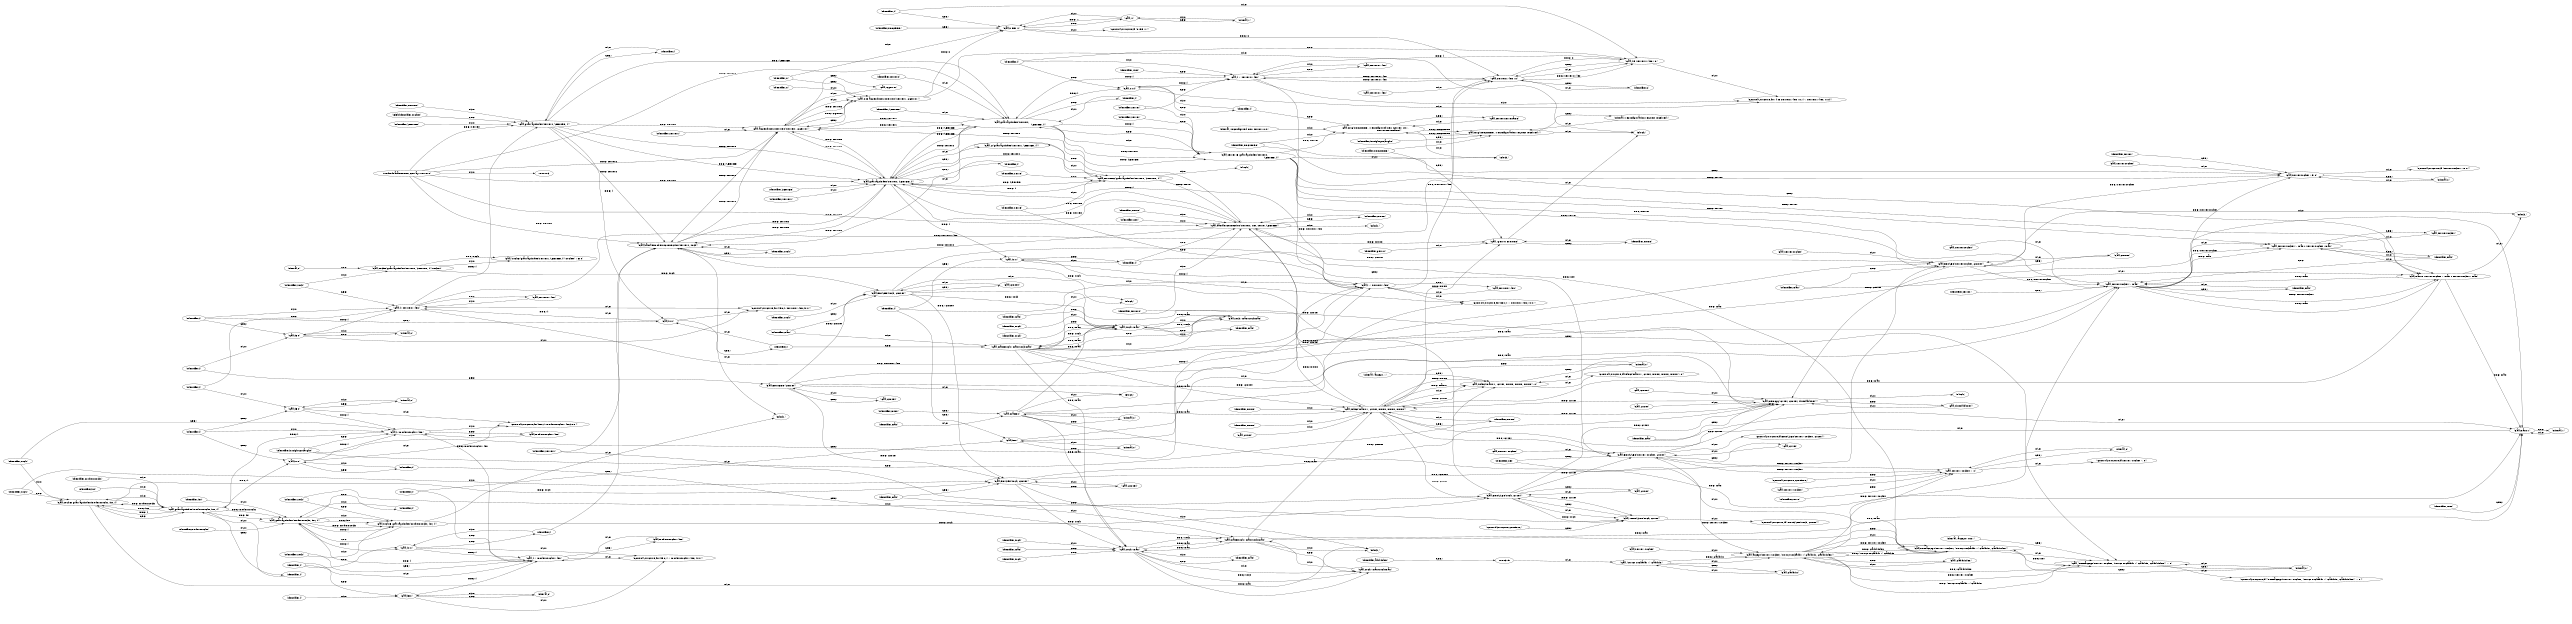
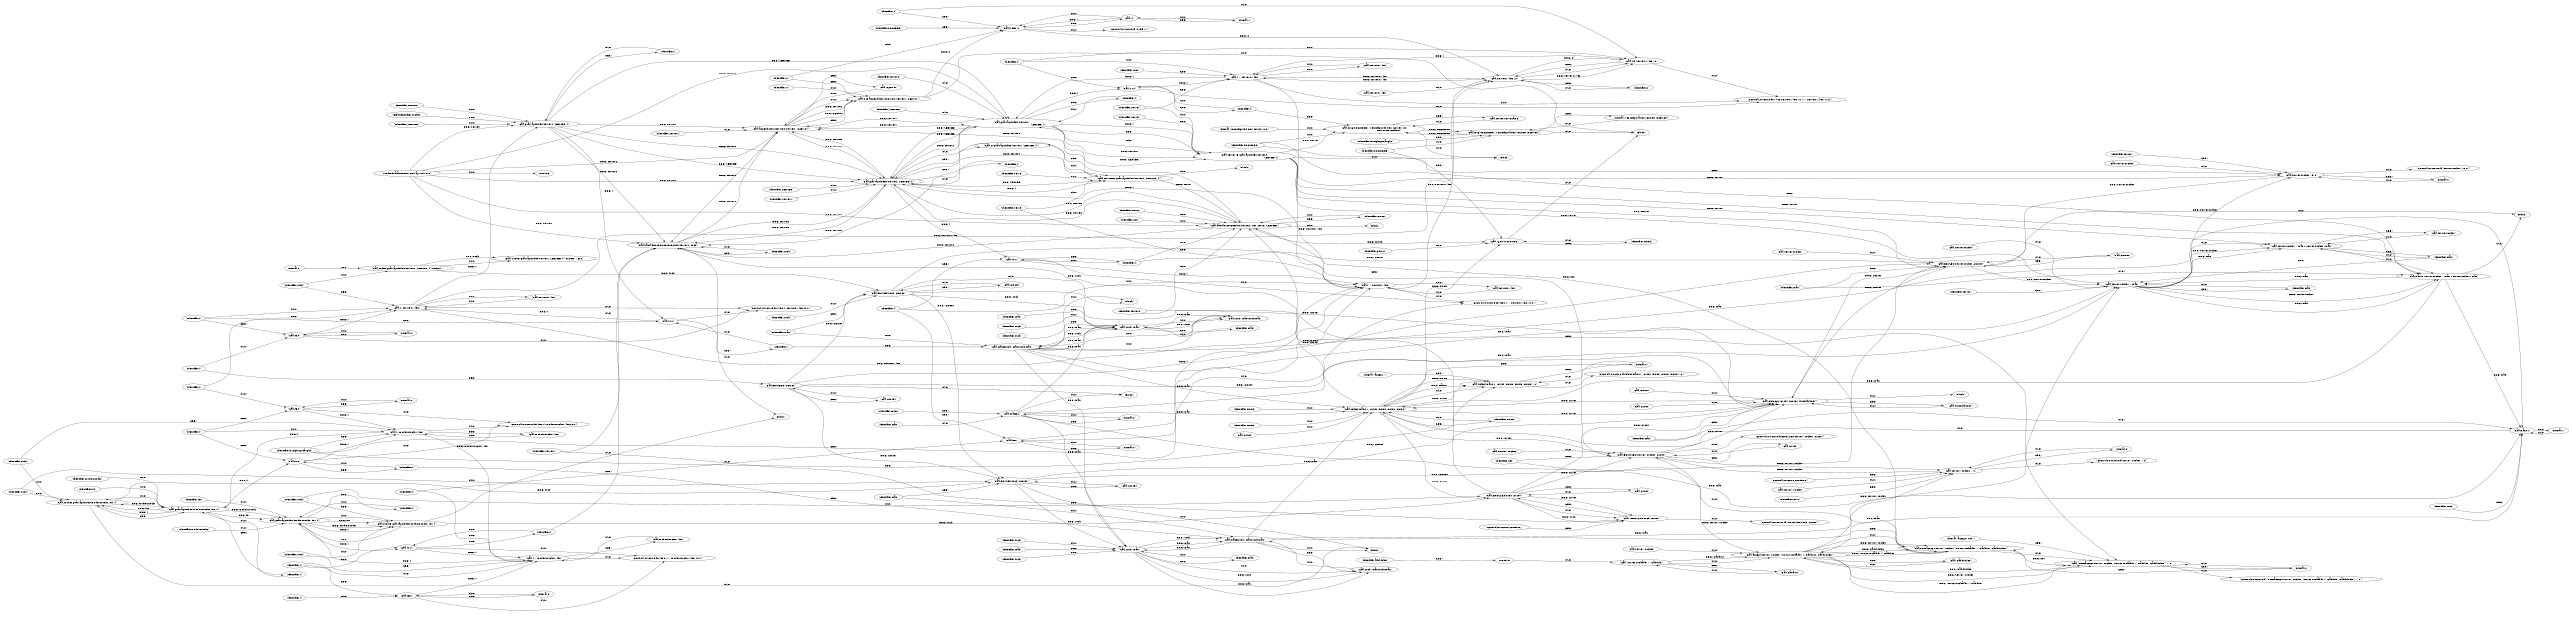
edge "(Call,memcpy(&rset, &mset, sizeof(fd_set)))" -> "(Call,FD_SET(server.socket, &mset))": added, label "DDG: &mset"
edge "(Call,handle_connection(servers, net, serve, SERVER))" -> "(Call,select(max+1, &rset, NULL, NULL, NULL))": removed, label "DDG: NULL"
